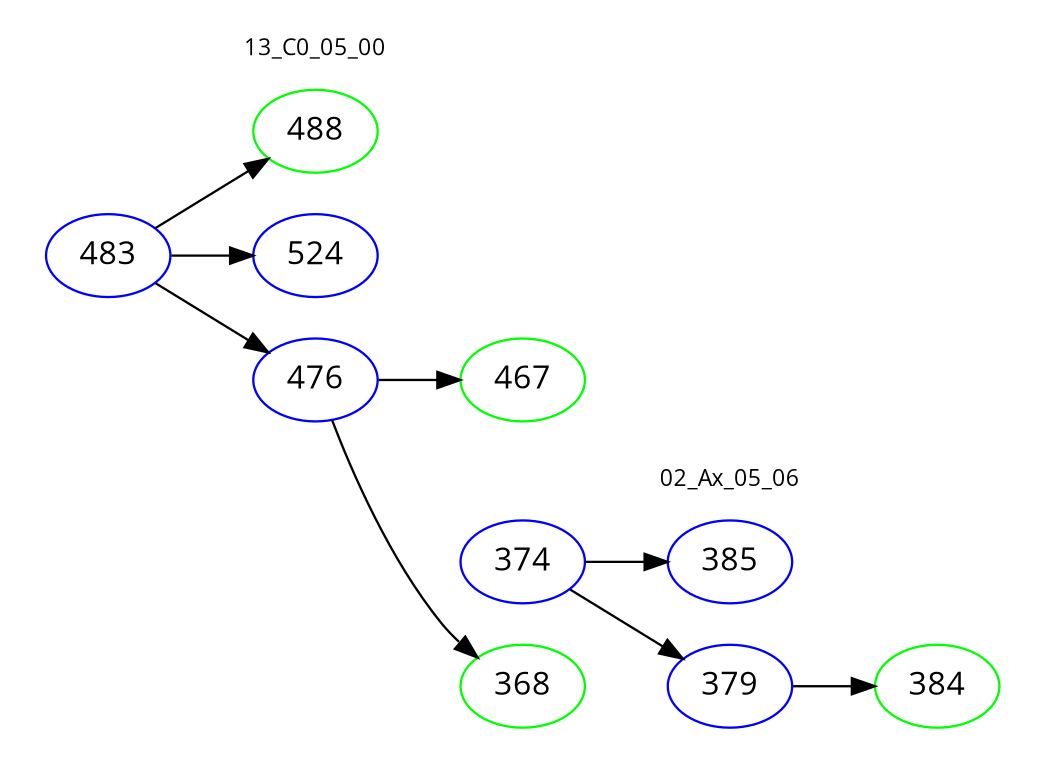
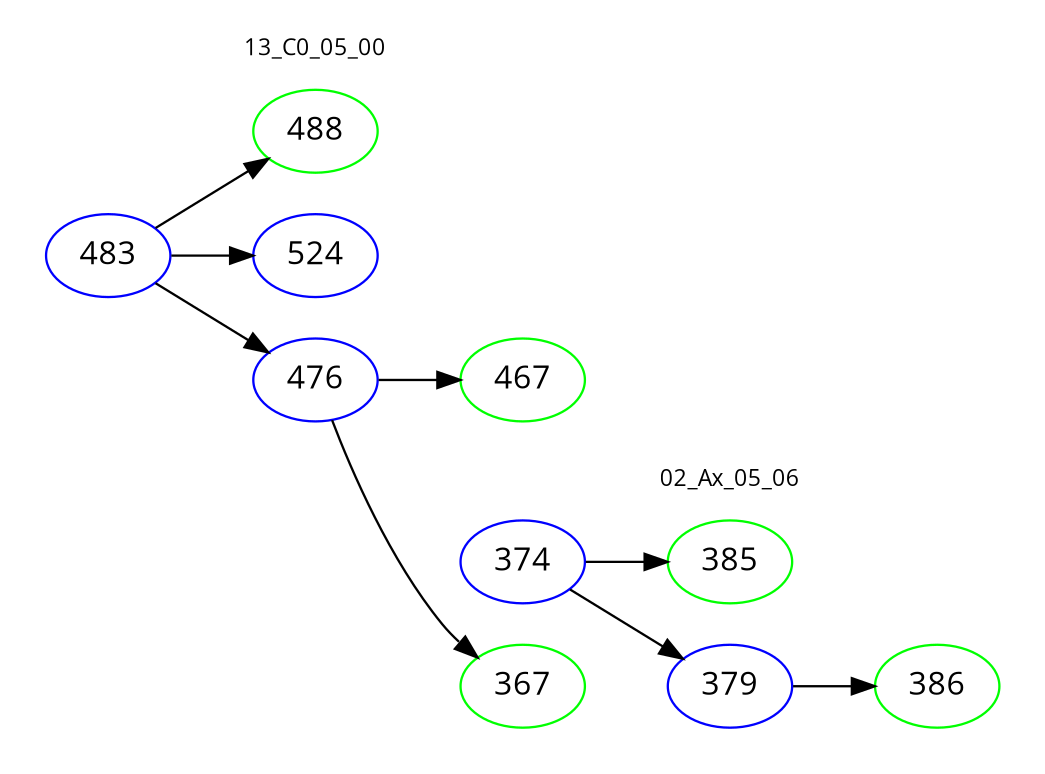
node "385": color blue -> green
node "368": label "368" -> "367"
node "384": label "384" -> "386"
